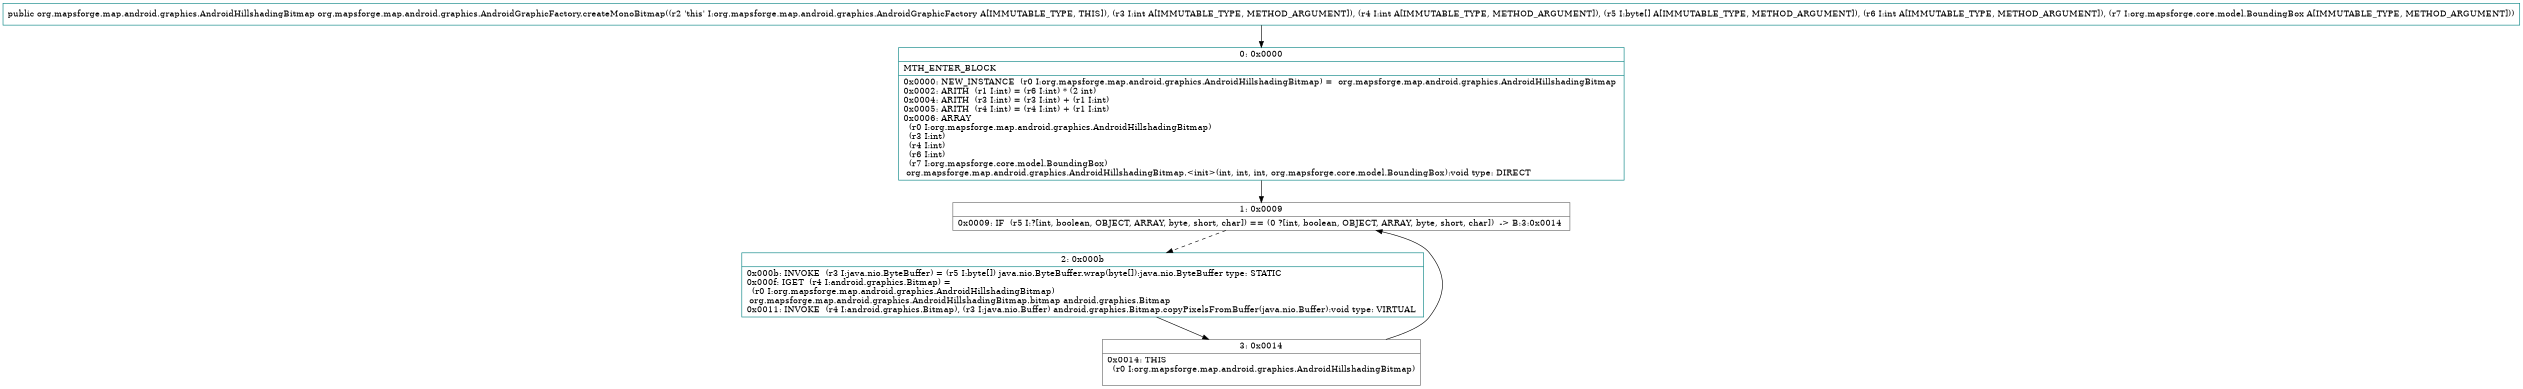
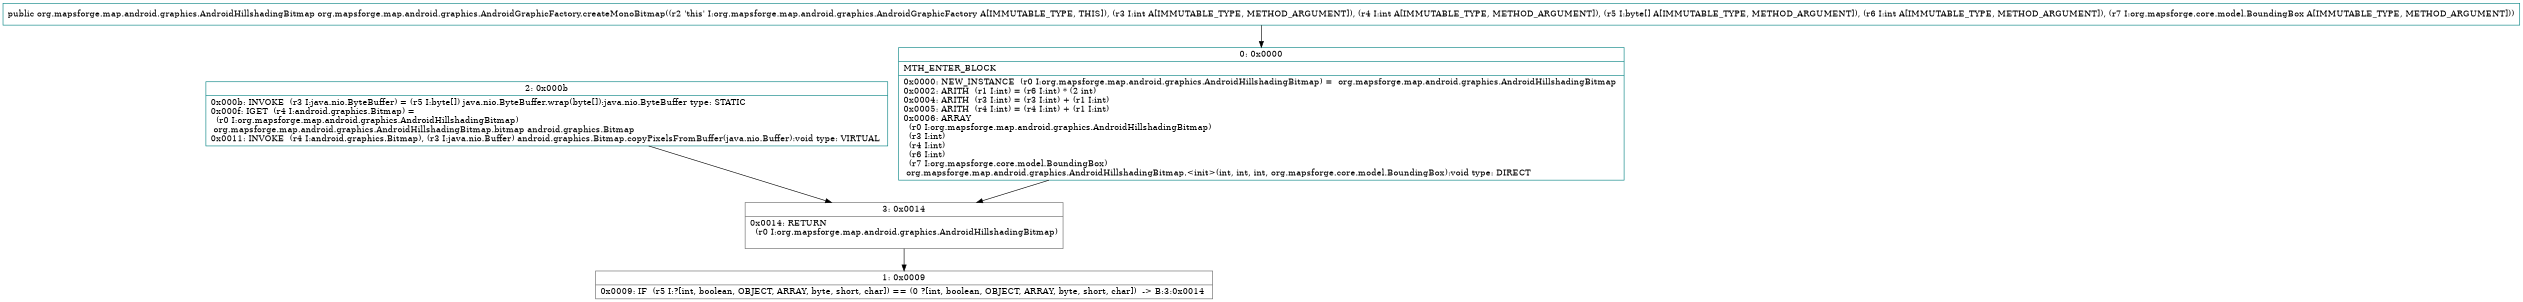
edge "0: 0x0000" -> "1: 0x0009": now "0: 0x0000" -> "3: 0x0014"
edge "1: 0x0009" -> "2: 0x000b": removed
node "3: 0x0014": text "0x0014: THIS" -> "0x0014: RETURN"
